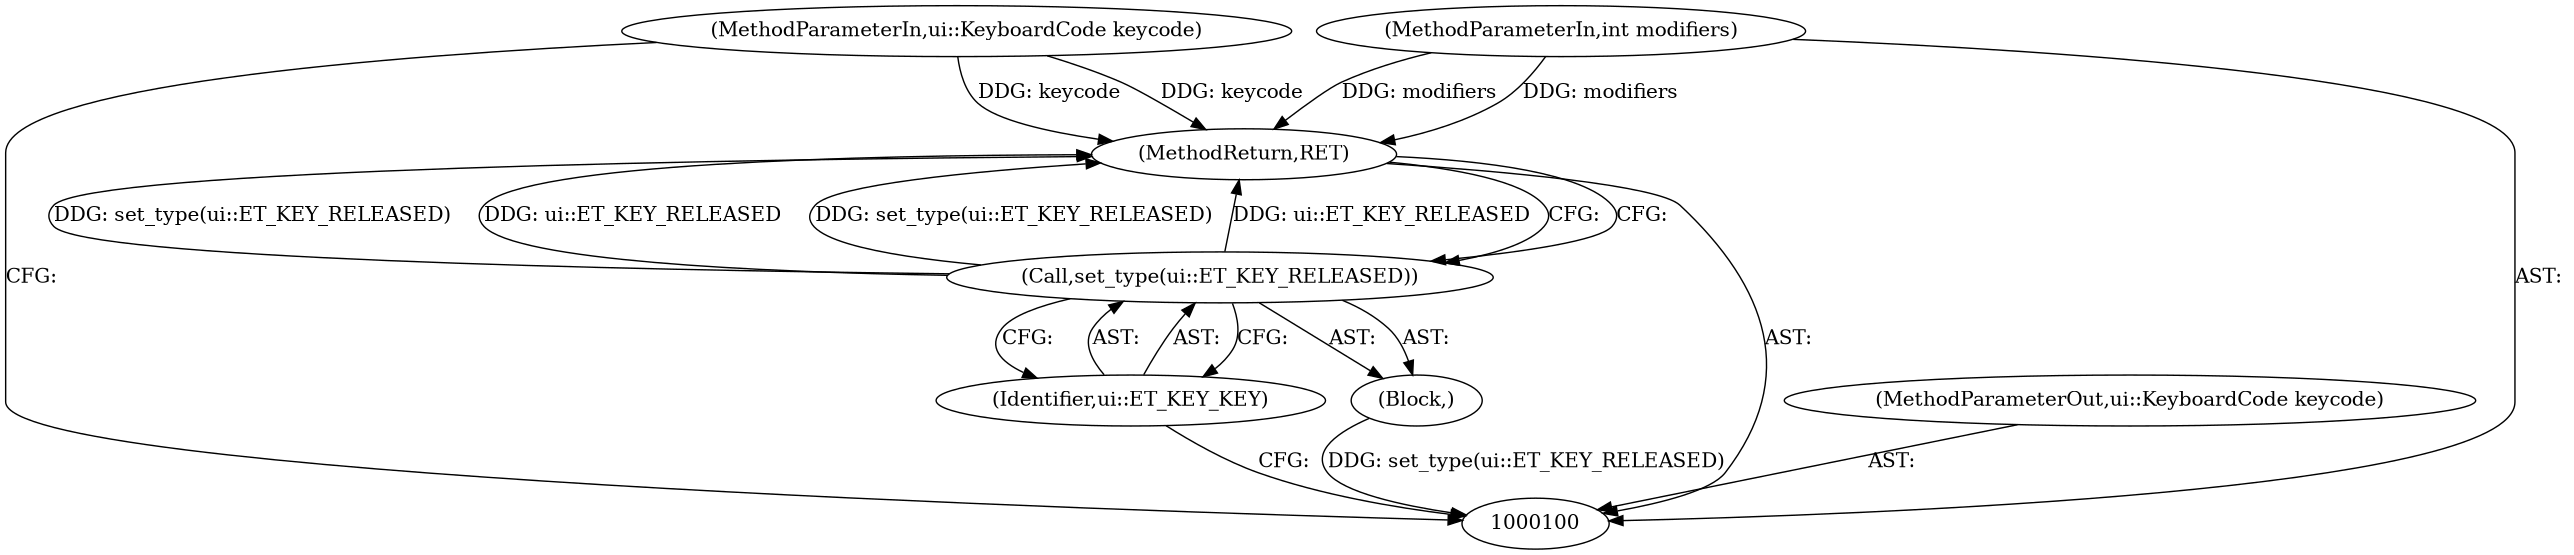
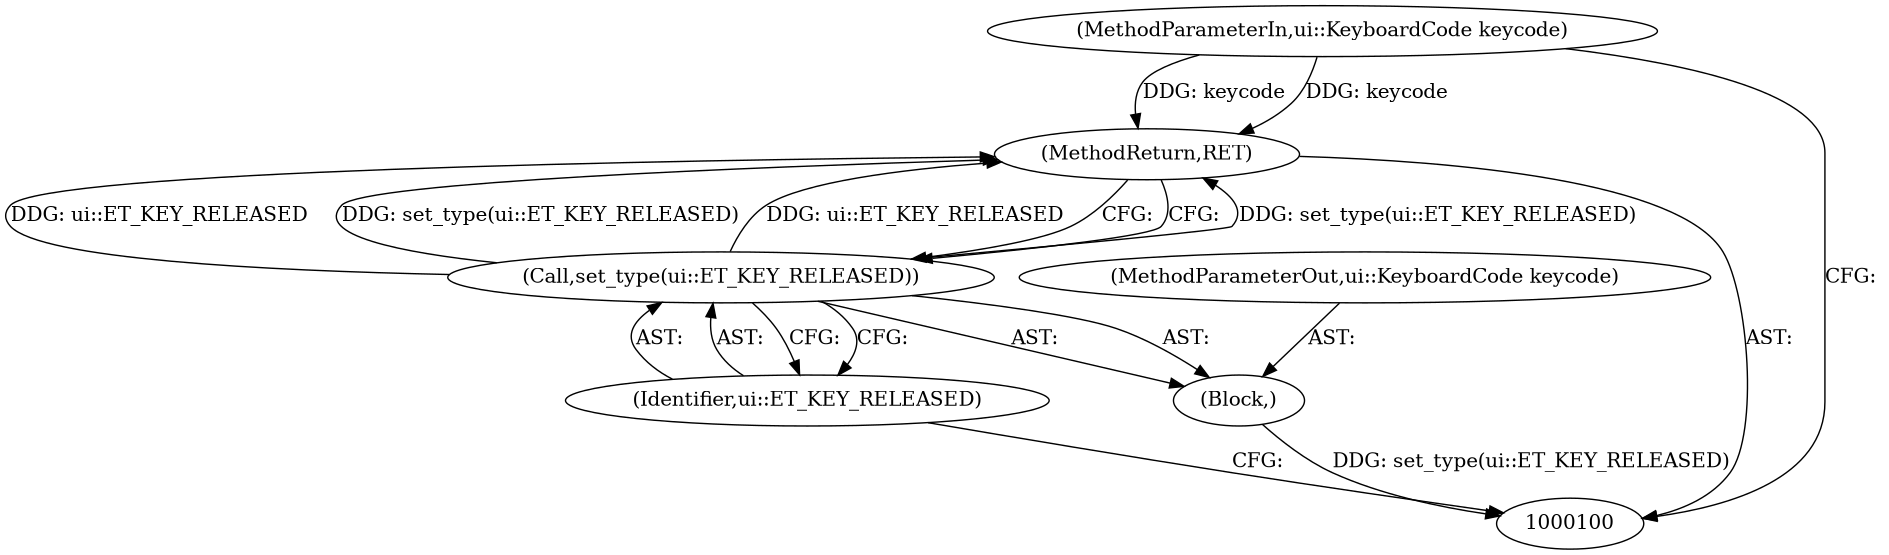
node "(MethodParameterIn,int modifiers)": removed
node "(Identifier,ui::ET_KEY_KEY)": label "(Identifier,ui::ET_KEY_KEY)" -> "(Identifier,ui::ET_KEY_RELEASED)"
edge "(MethodParameterOut,ui::KeyboardCode keycode)" -> "1000100": now "(MethodParameterOut,ui::KeyboardCode keycode)" -> "(Block,)"
